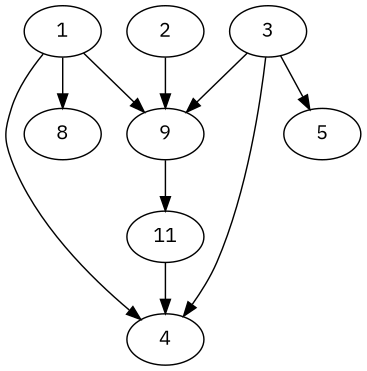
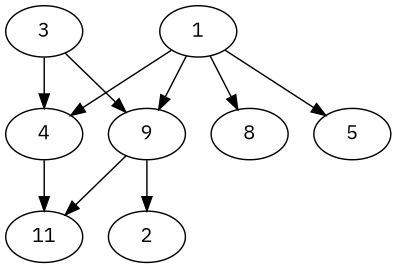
edge "2" -> "9": reversed
edge "3" -> "5": now "1" -> "5"
edge "11" -> "4": reversed
